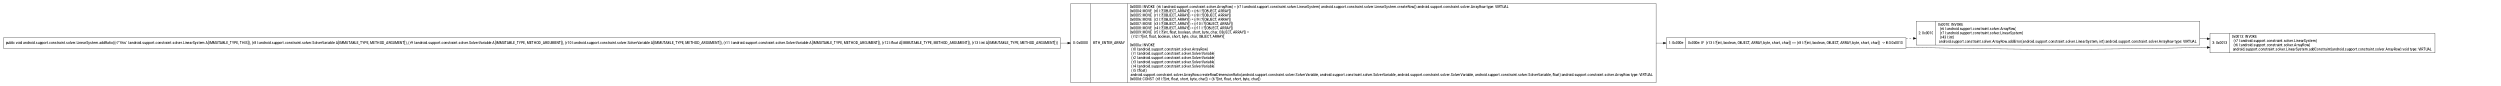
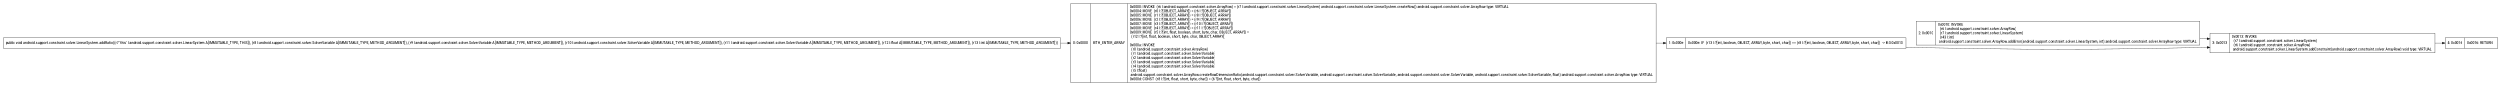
edge "1: 0x000e" -> "2: 0x0010": removed
node "4: 0x0016": added
